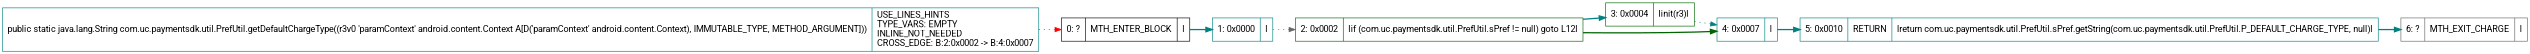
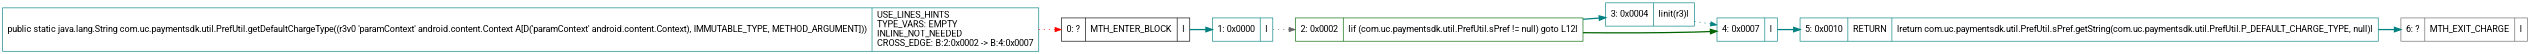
node "3: 0x0004": color darkgreen -> teal
